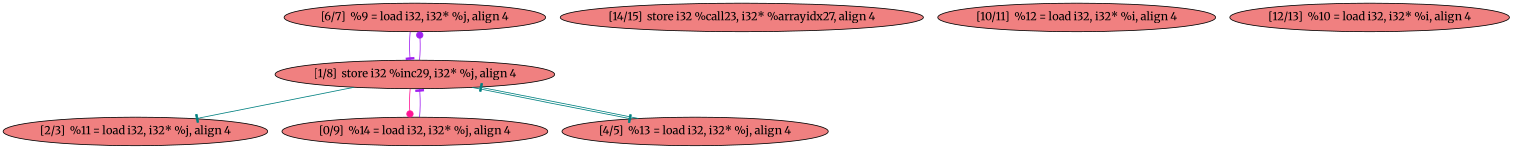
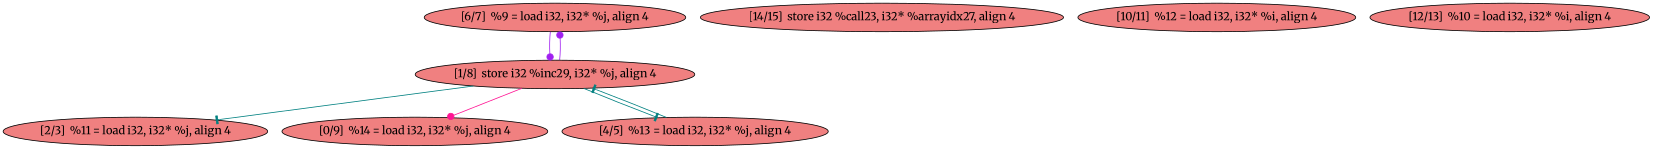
edge "[6/7]  %9 = load i32, i32* %j, align 4" -> "[1/8]  store i32 %inc29, i32* %j, align 4": arrowhead tee -> dot
edge "[0/9]  %14 = load i32, i32* %j, align 4" -> "[1/8]  store i32 %inc29, i32* %j, align 4": removed
